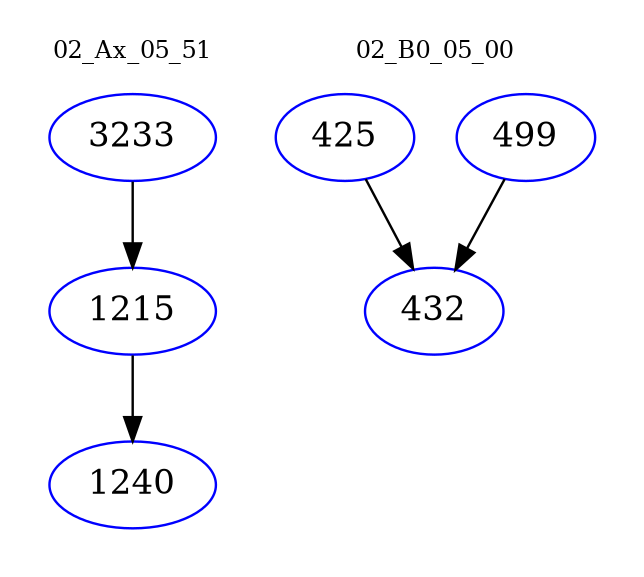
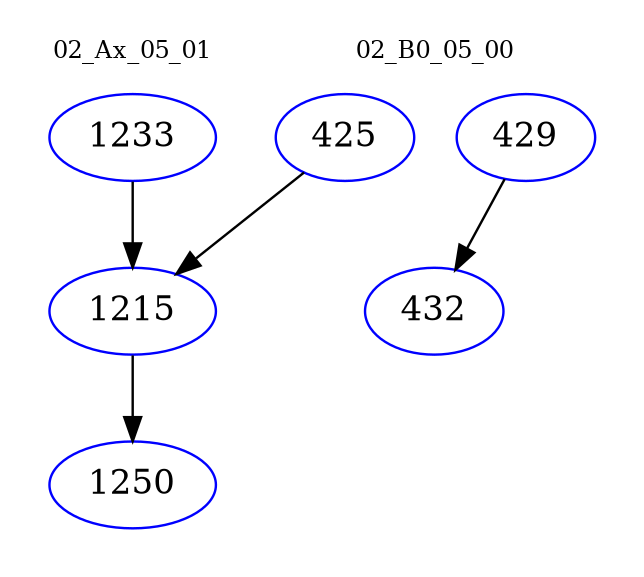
cluster "02_Ax_05_51": label "02_Ax_05_51" -> "02_Ax_05_01"
node "3233": label "3233" -> "1233"
node "499": label "499" -> "429"
edge "425" -> "432": now "425" -> "1215"
node "1240": label "1240" -> "1250"
